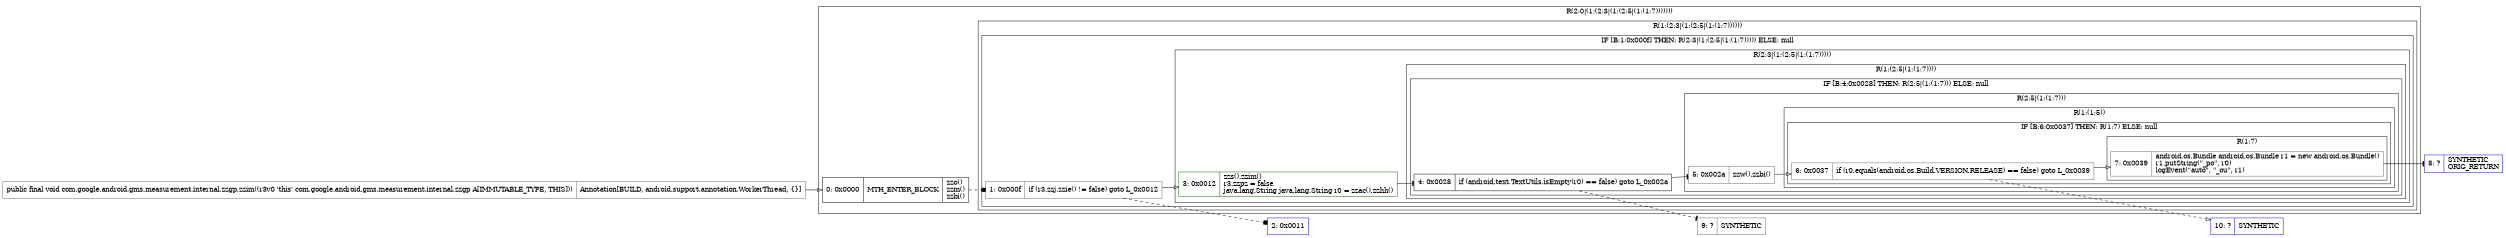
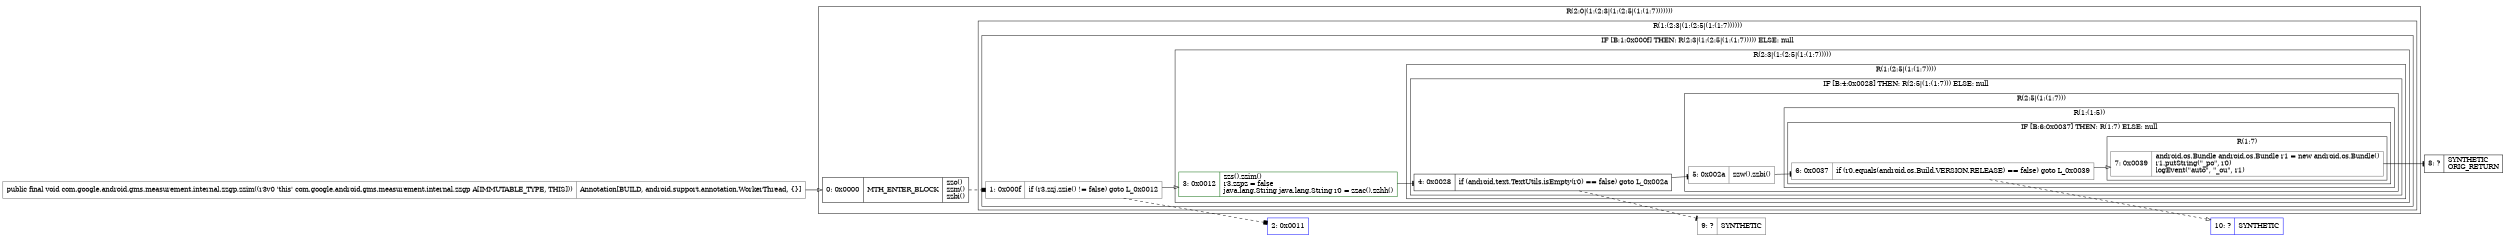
node "8: ?": color blue -> black
edge "5: 0x002a" -> "6: 0x0037": arrowhead onormal -> tee
